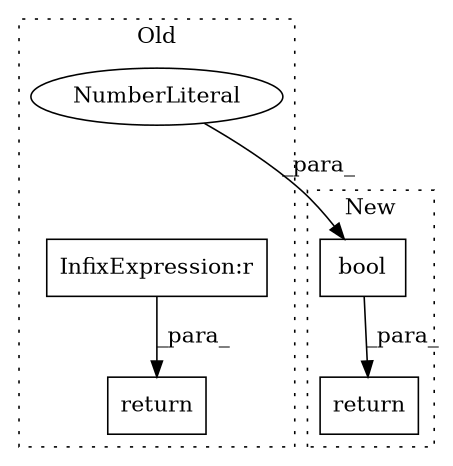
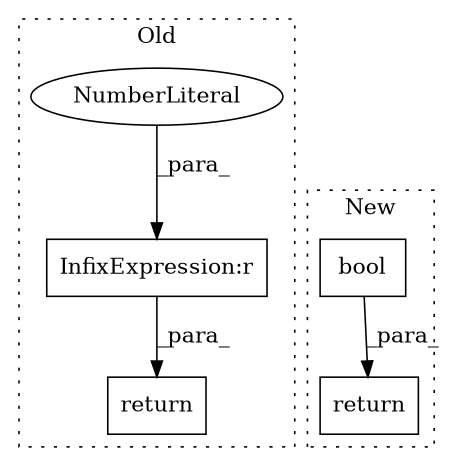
edge "NumberLiteral" -> "bool": now "NumberLiteral" -> "InfixExpression:r"
